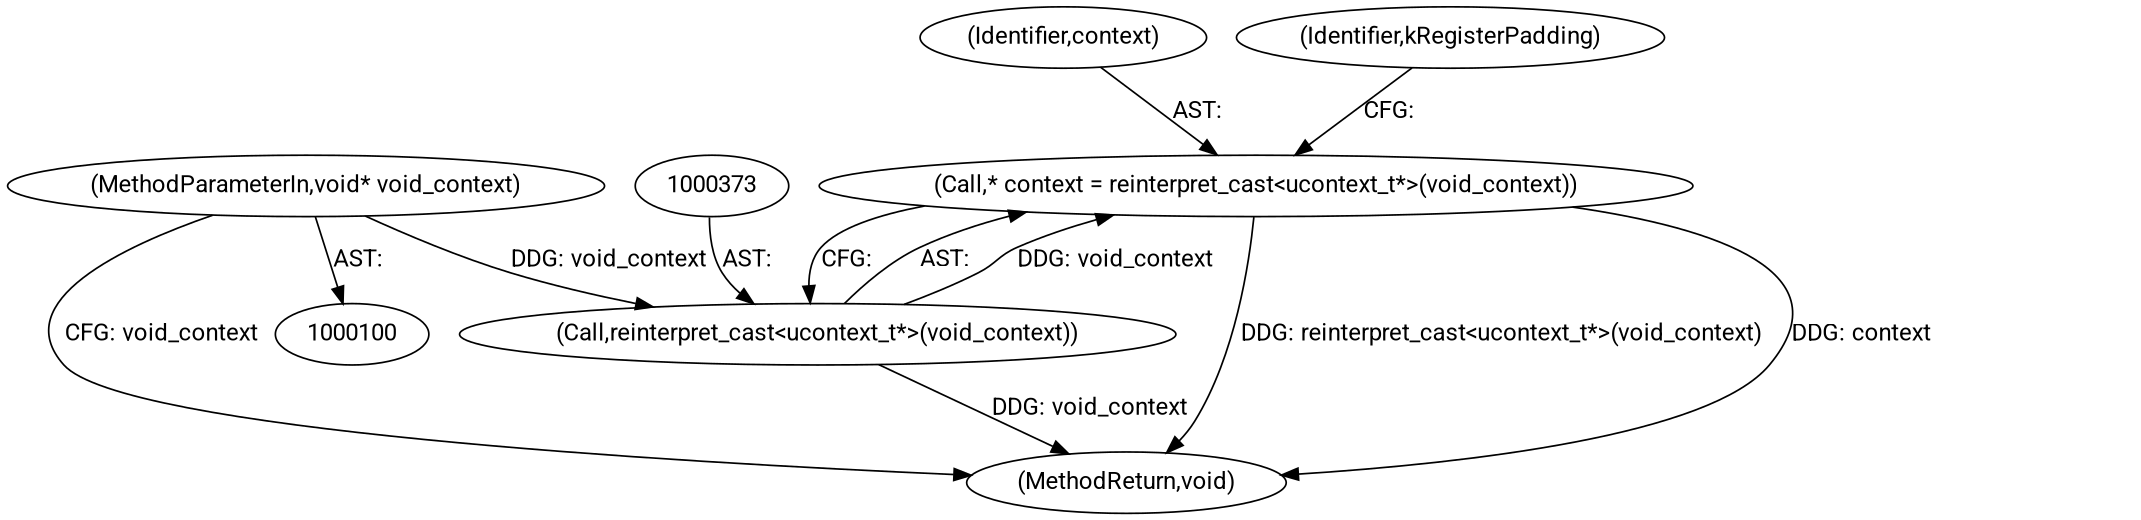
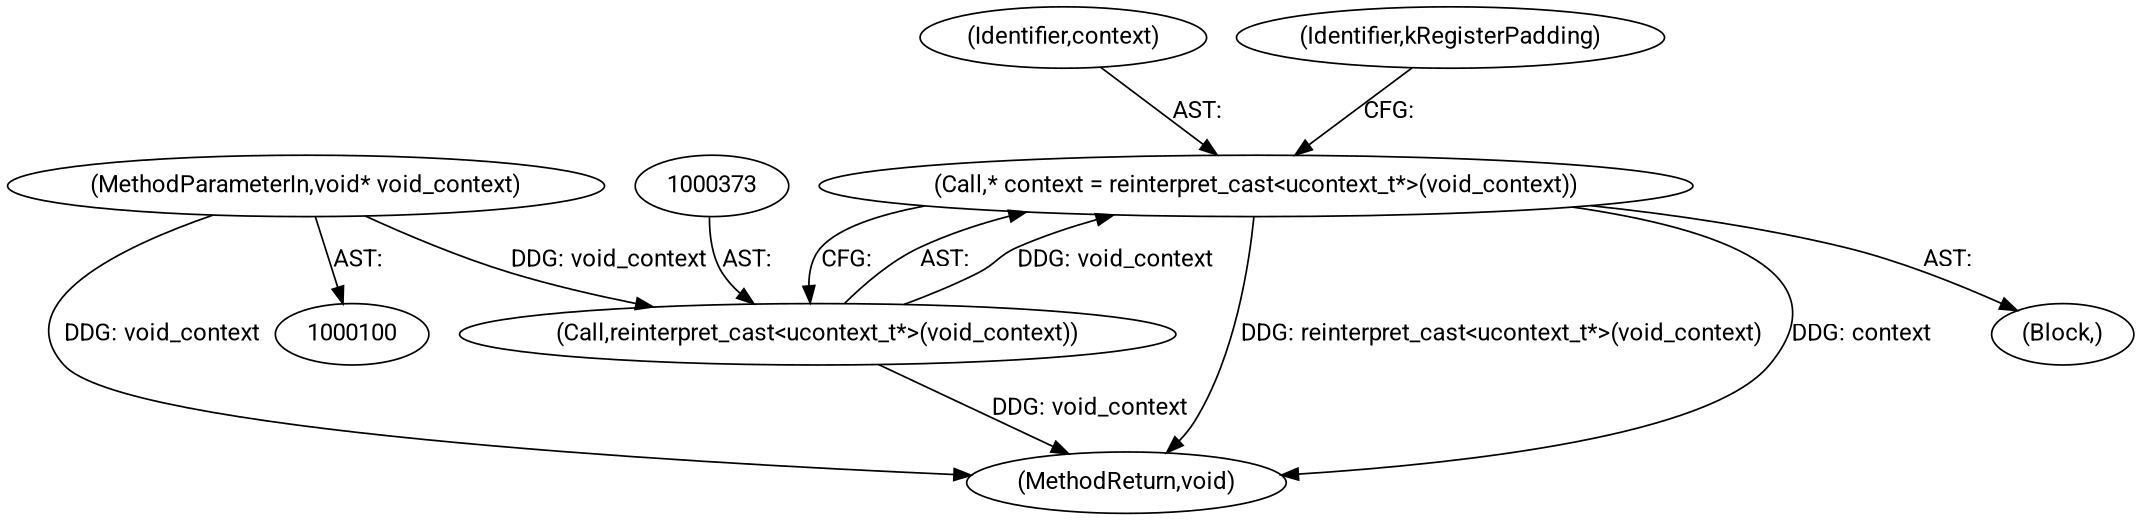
edge "(MethodParameterIn,void* void_context)" -> "(MethodReturn,void)": label "CFG: void_context" -> "DDG: void_context"
node "(Block,)": added
